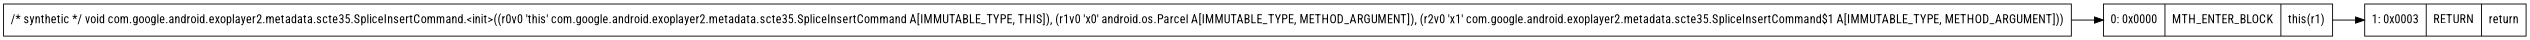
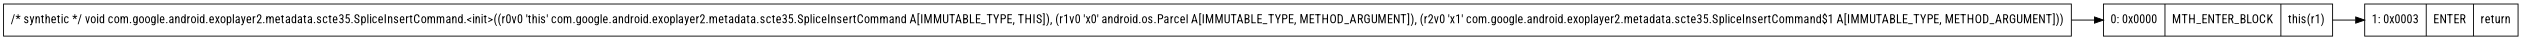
node "1: 0x0003": text "RETURN" -> "ENTER"
